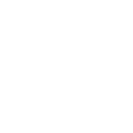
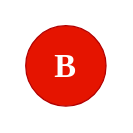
node "B": added
